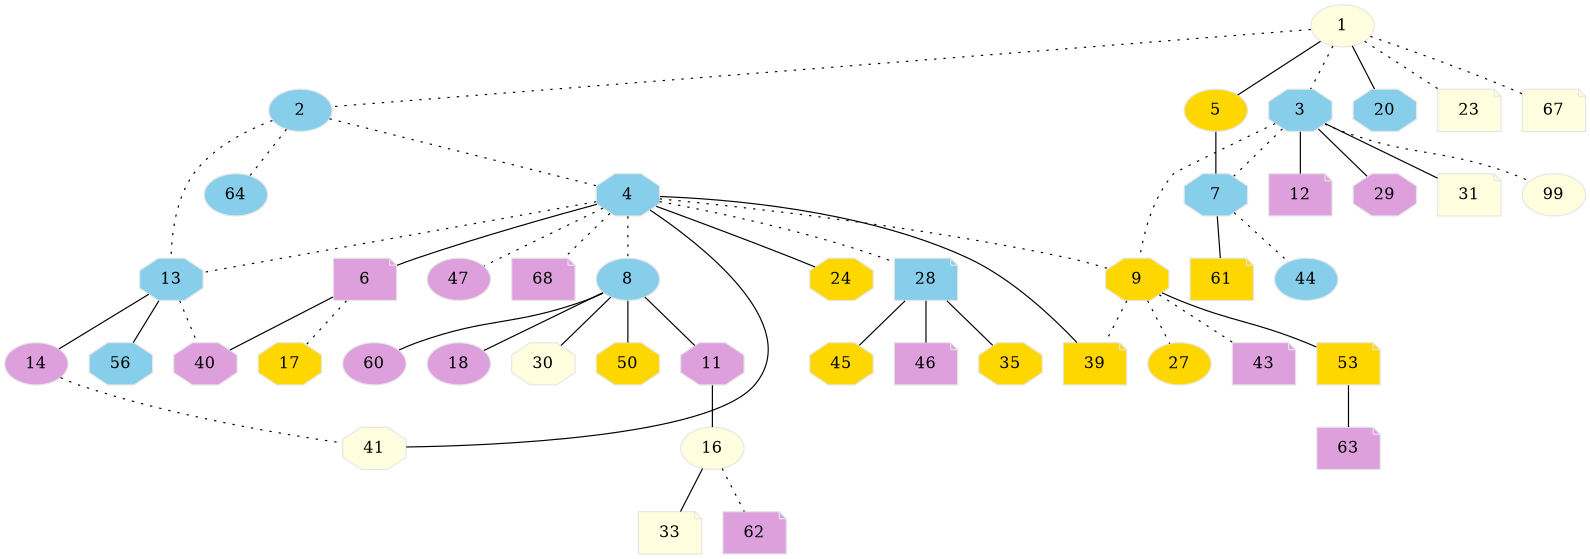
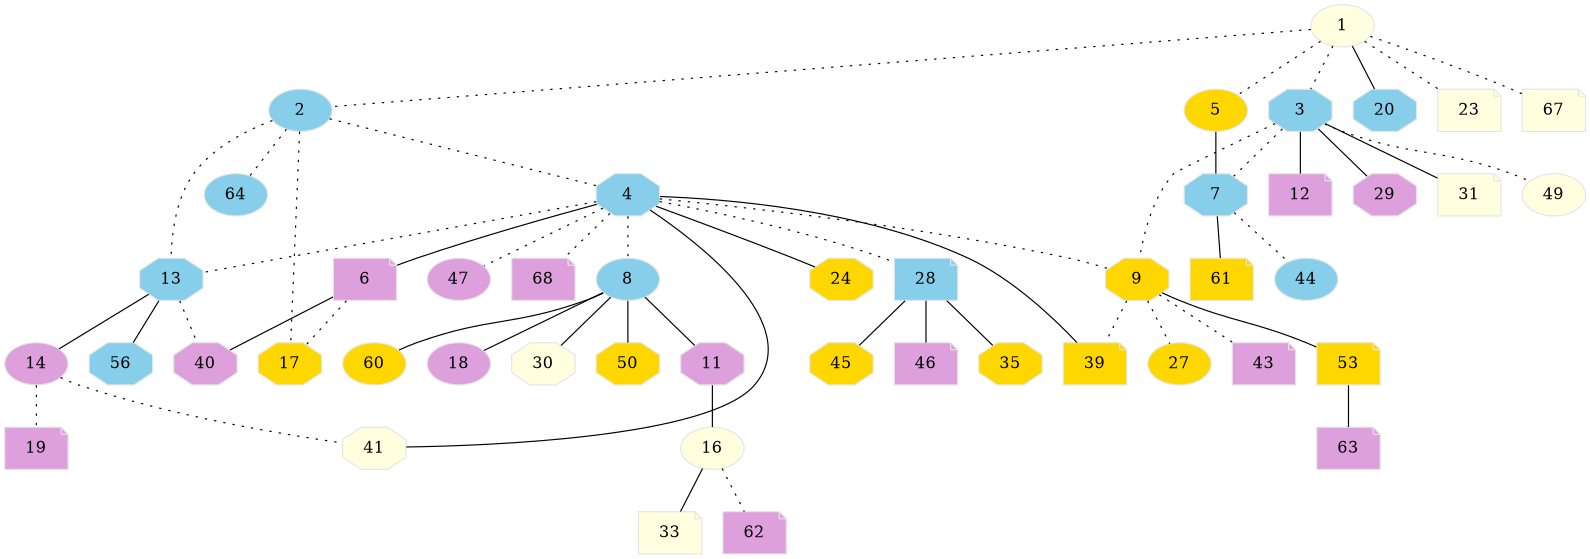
edge "1" -- "5": style solid -> dotted
node "99": label "99" -> "49"
edge "2" -- "17": added
node "60": fillcolor plum -> gold
node "19": added
